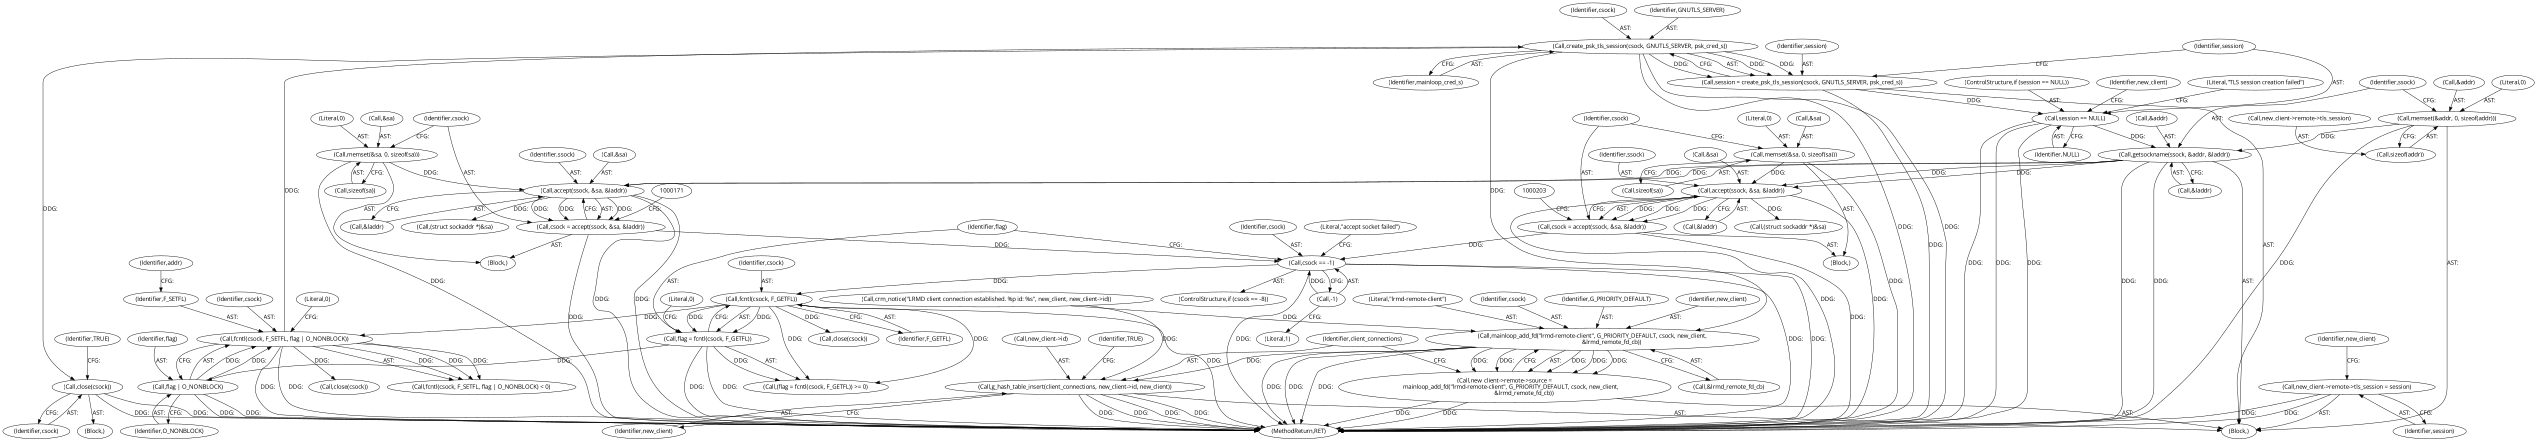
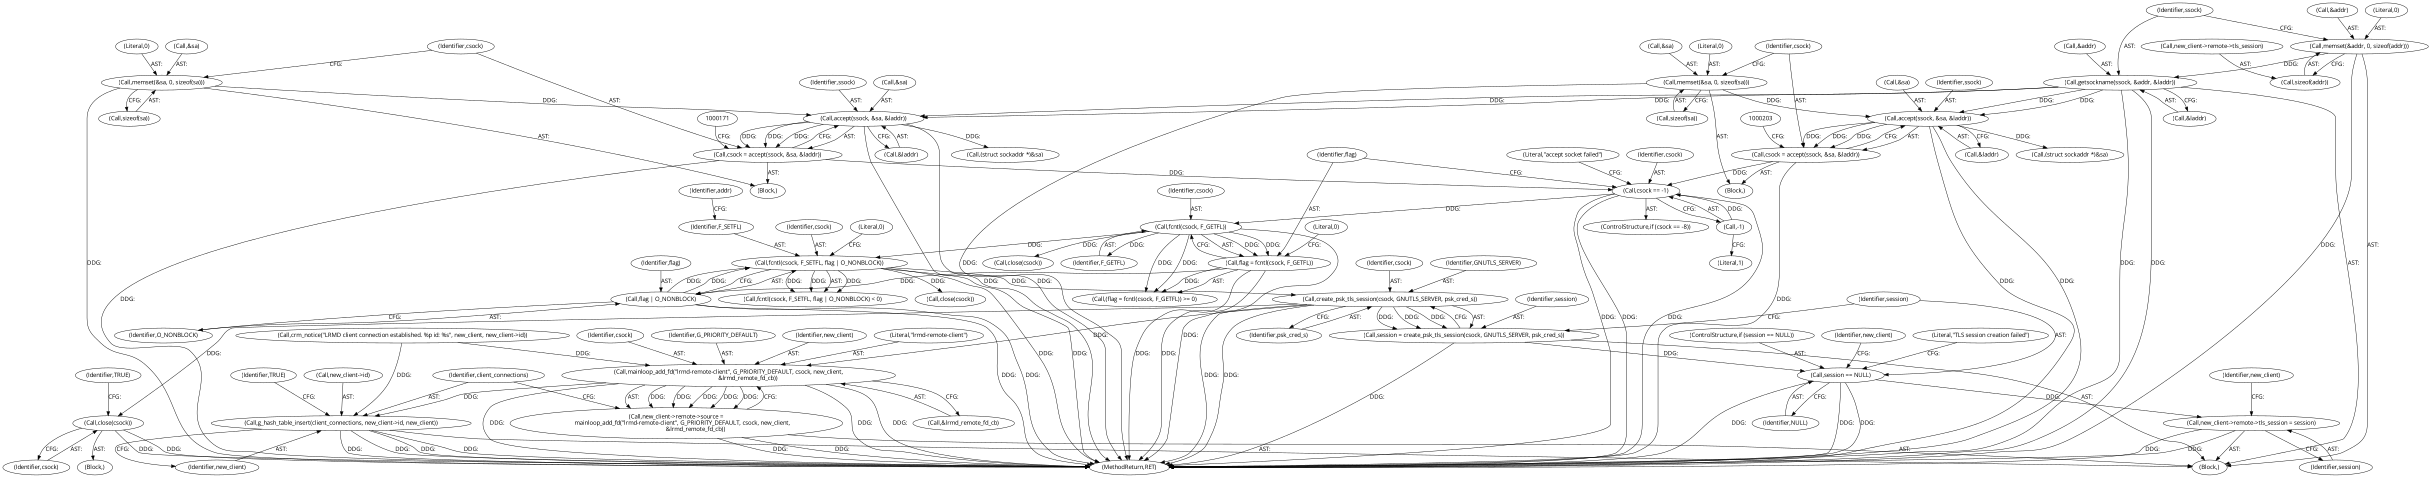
node "(Identifier,mainloop_cred_s)": label "(Identifier,mainloop_cred_s)" -> "(Identifier,psk_cred_s)"
edge "(Call,session == NULL)" -> "(Call,getsockname(ssock, &addr, &laddr))": now "(Call,session == NULL)" -> "(Call,new_client->remote->tls_session = session)"
edge "(Call,fcntl(csock, F_GETFL))" -> "(Identifier,F_GETFL)": label "CFG: " -> "DDG: "
